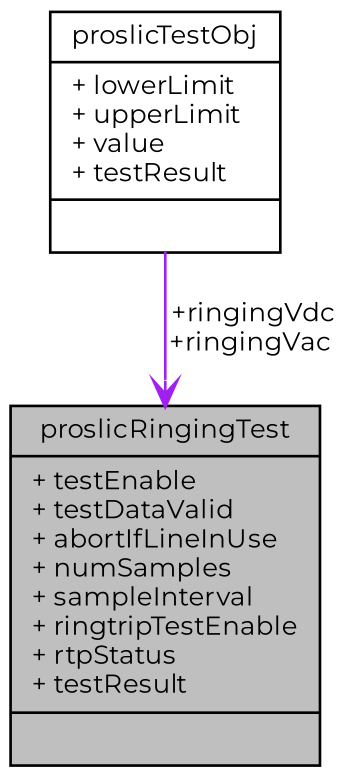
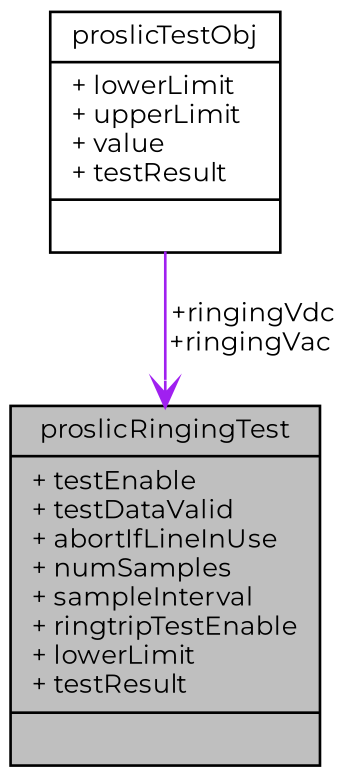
node "proslicRingingTest": text "+ rtpStatus" -> "+ lowerLimit"
